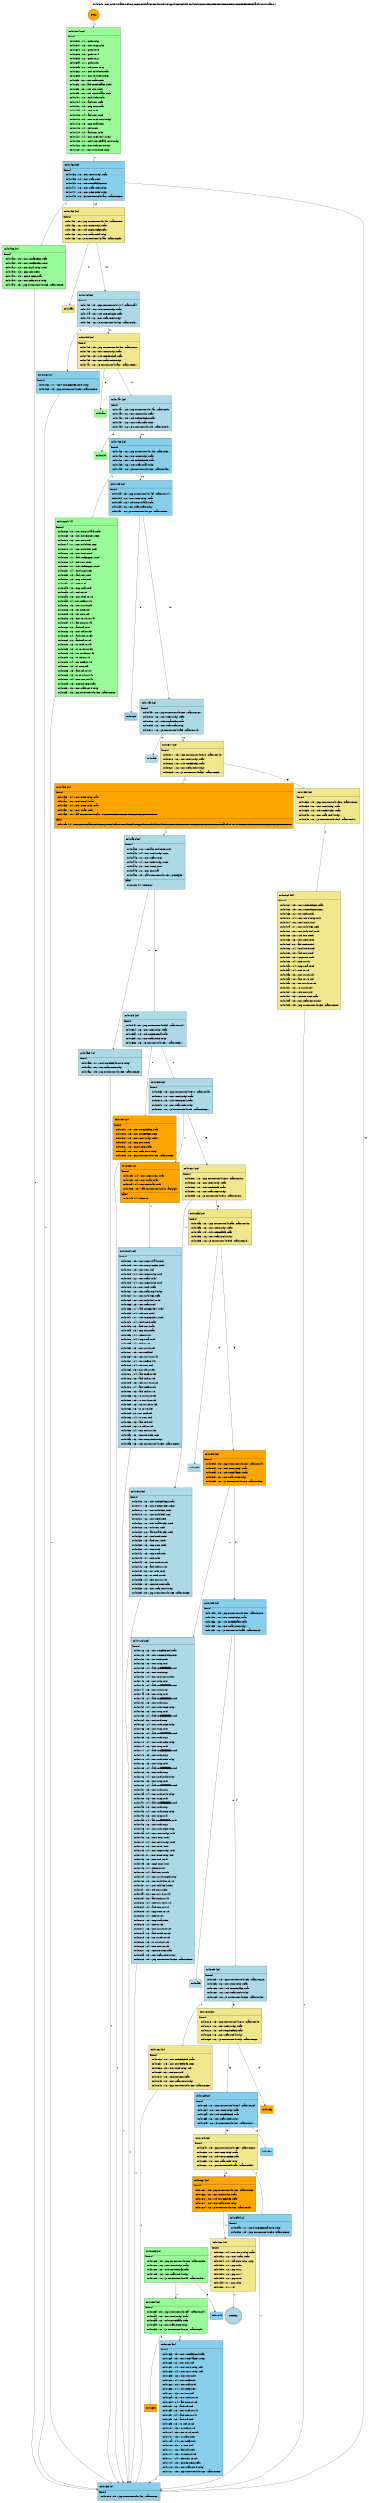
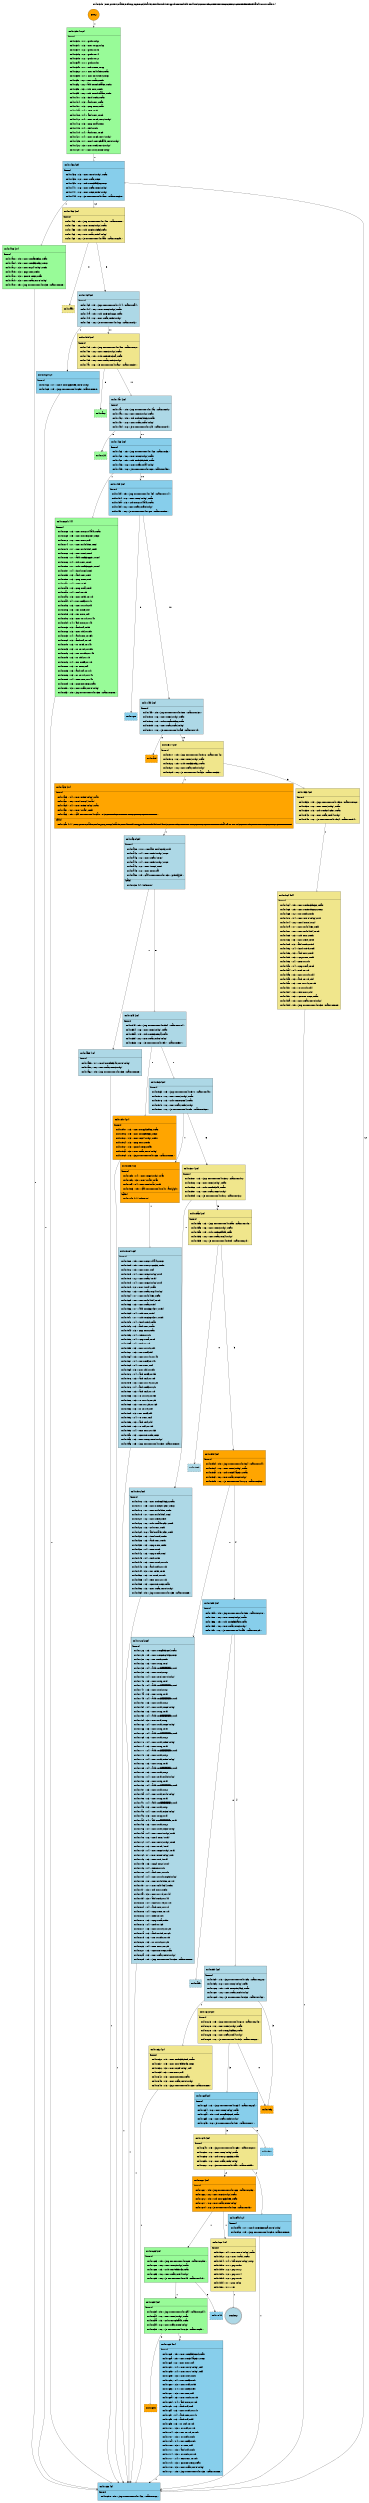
edge "0x401453 [28]" -> "0x40146f [28]": label " 12" -> " 8"
node "0x401aef": fillcolor lightblue -> orange
edge "0x4015f7 [28]" -> "0x401613 [28]": now "0x4015f7 [28]" -> "0x4019d2"
edge "0x401667 [28]" -> "0x401683 [28]": added, label "1"
